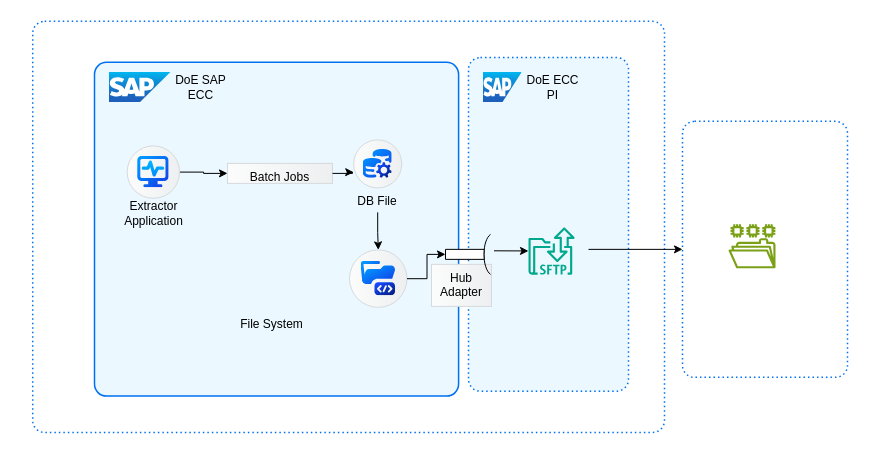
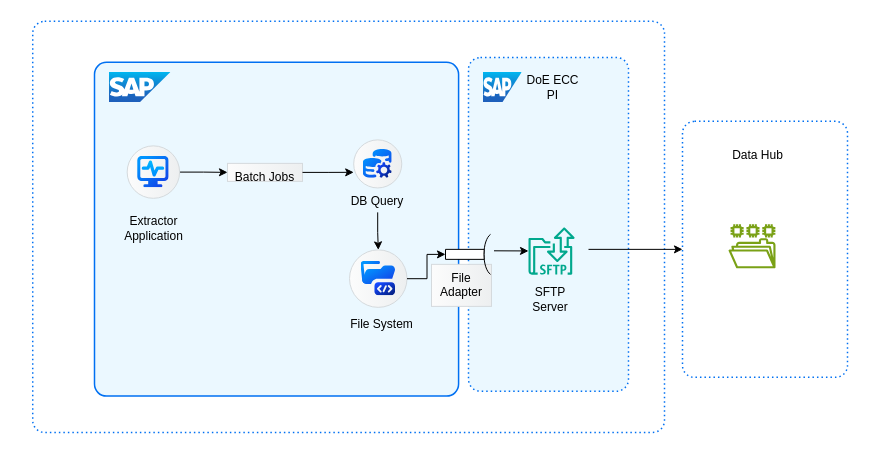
node "DoE SAP ECC": removed
node "Data Hub": added
node "Batch Jobs": size 105x20 -> 75x18
node "DB File": label "DB File" -> "DB Query"
node "Extractor Application": moved (153, 213) -> (153, 228)
node "Hub Adapter": label "Hub Adapter" -> "File Adapter"
node "SFTP Server": added
node "File System": moved (272, 324) -> (382, 324)
